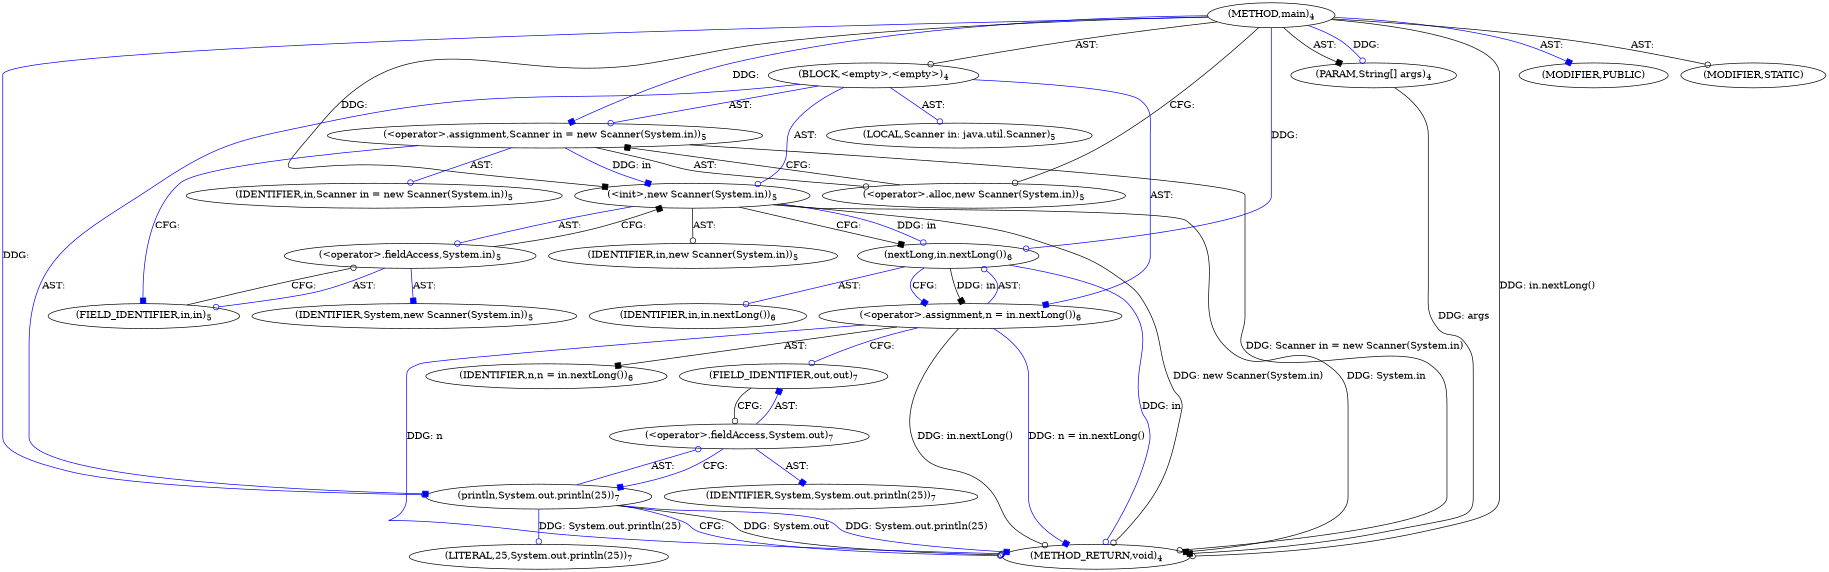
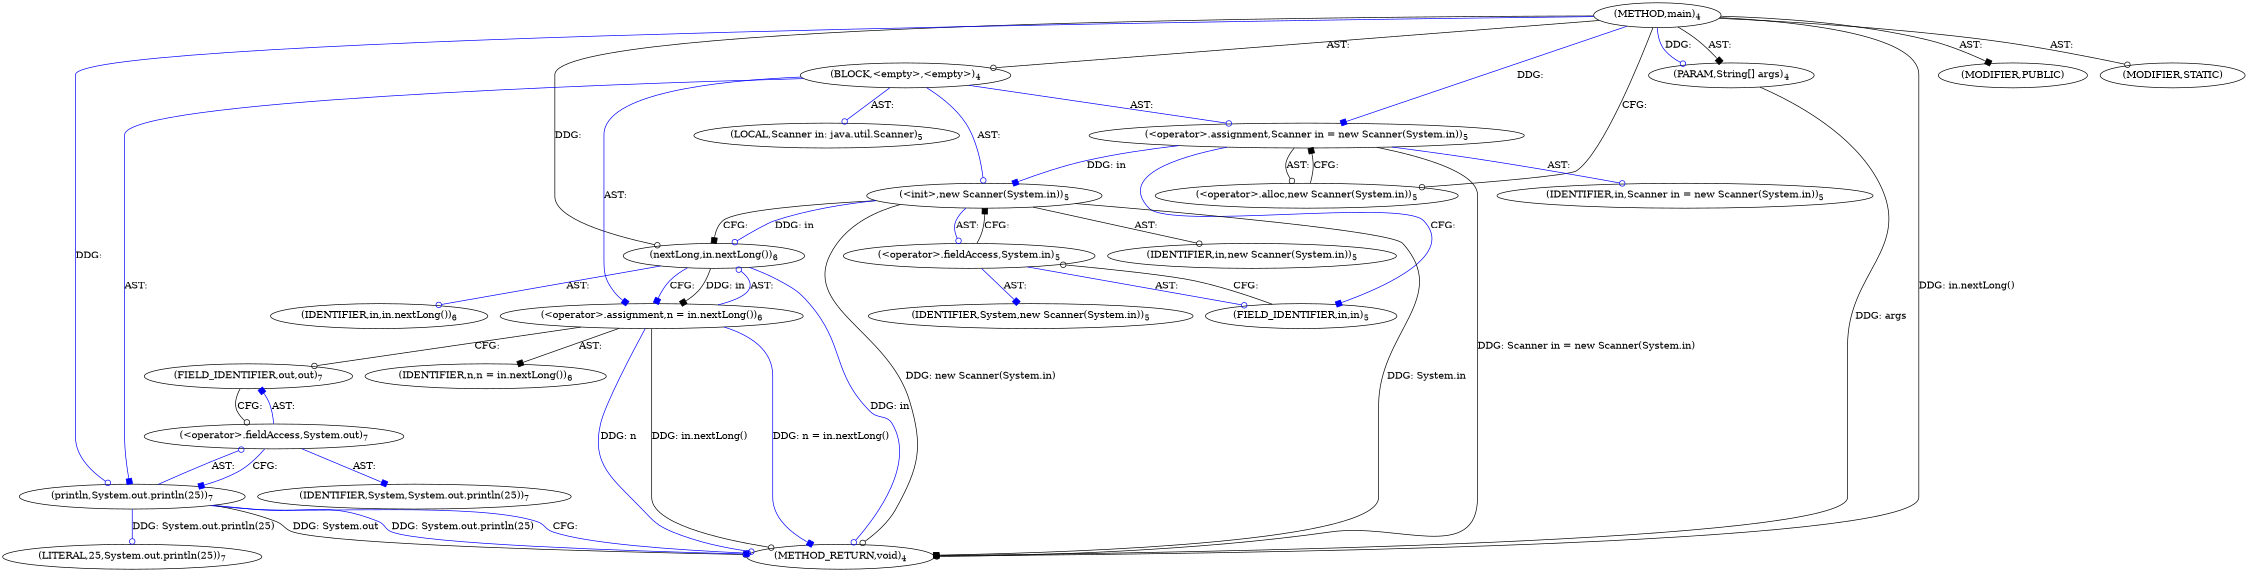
edge "(METHOD,main)" -> "(MODIFIER,PUBLIC)": color blue -> black
edge "(METHOD,main)" -> "(<init>,new Scanner(System.in))": removed, label "DDG:"
edge "(METHOD,main)" -> "(nextLong,in.nextLong())": color blue -> black
edge "(<operator>.assignment,n = in.nextLong())" -> "(FIELD_IDENTIFIER,out,out)": color blue -> black
